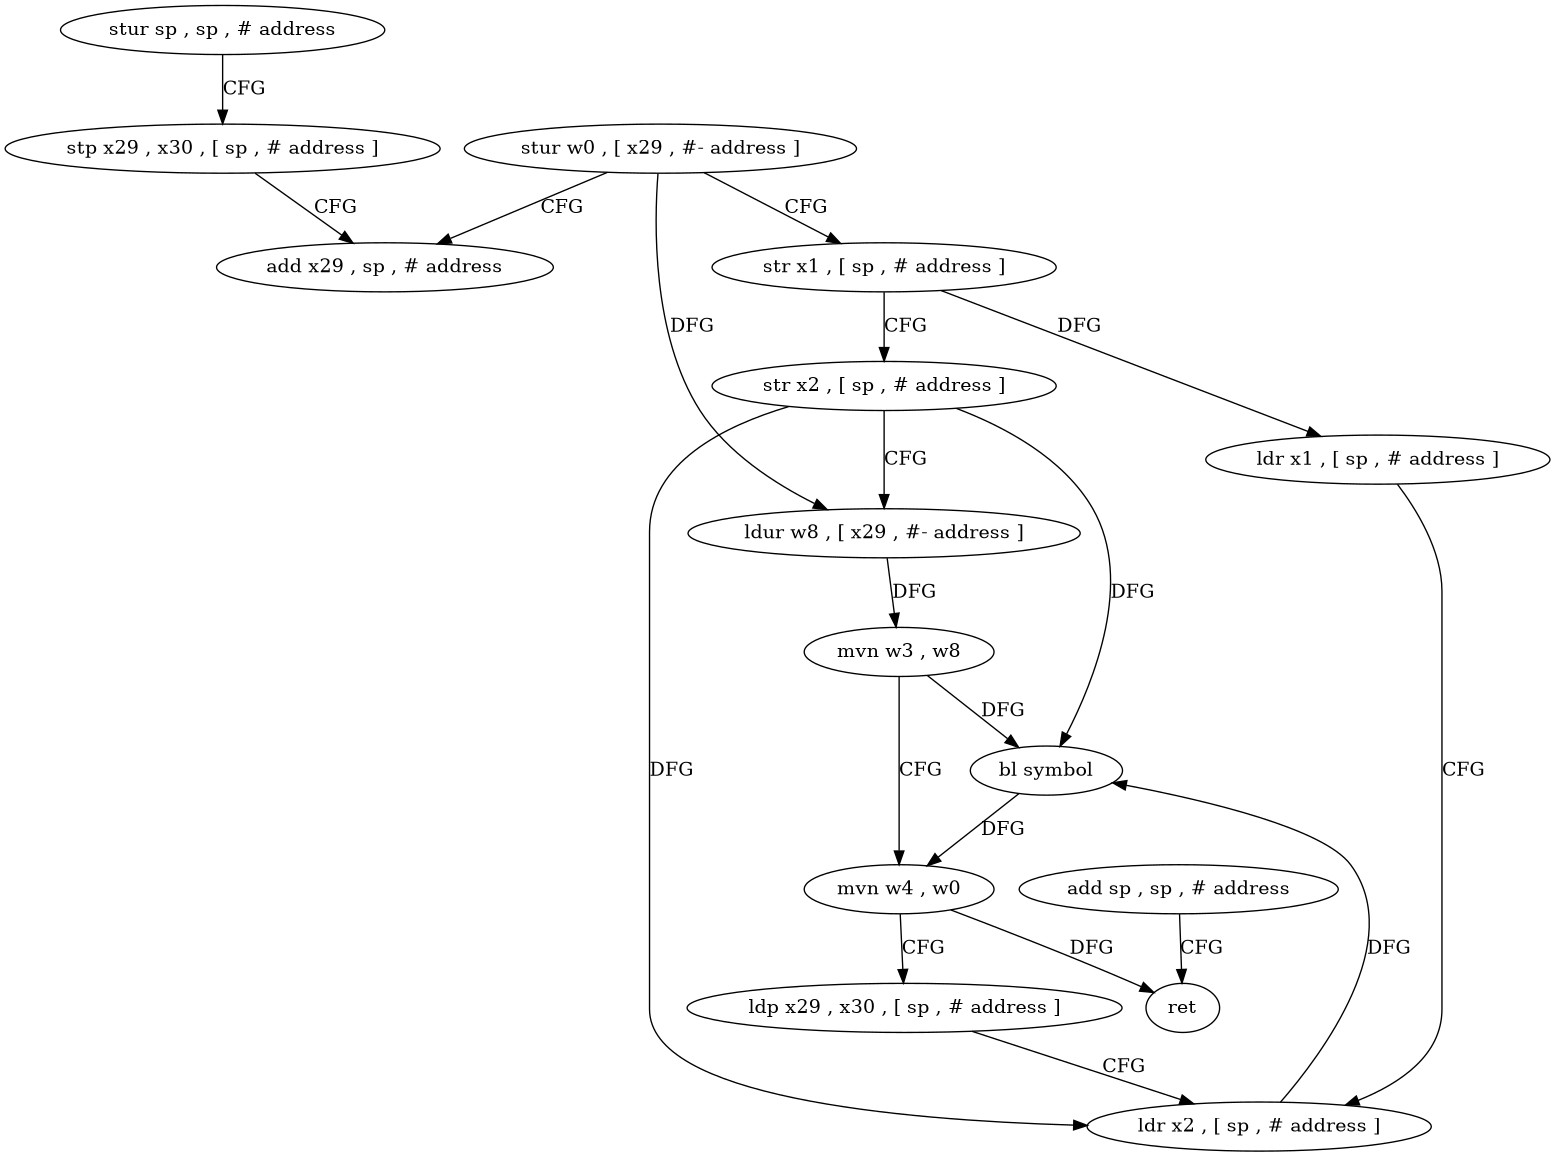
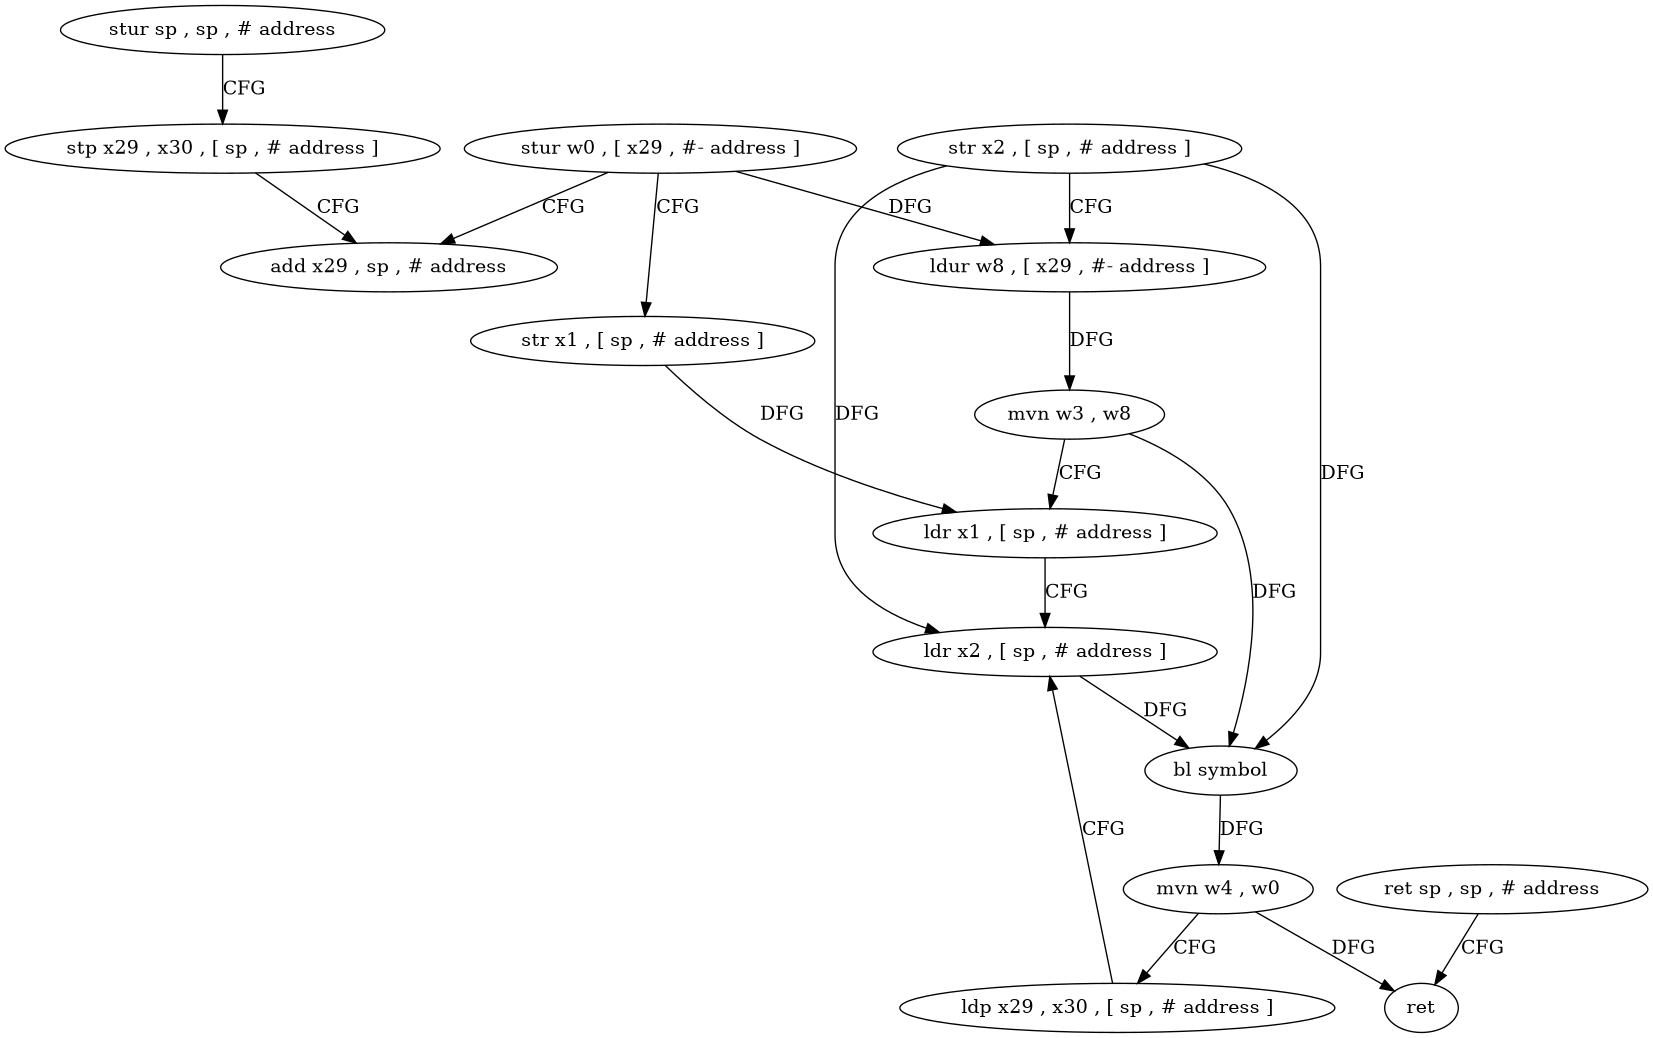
edge "str x1 , [ sp , # address ]" -> "str x2 , [ sp , # address ]": removed, label "CFG"
edge "mvn w3 , w8" -> "mvn w4 , w0": now "mvn w3 , w8" -> "ldr x1 , [ sp , # address ]"
node "add sp , sp , # address": label "add sp , sp , # address" -> "ret sp , sp , # address"
